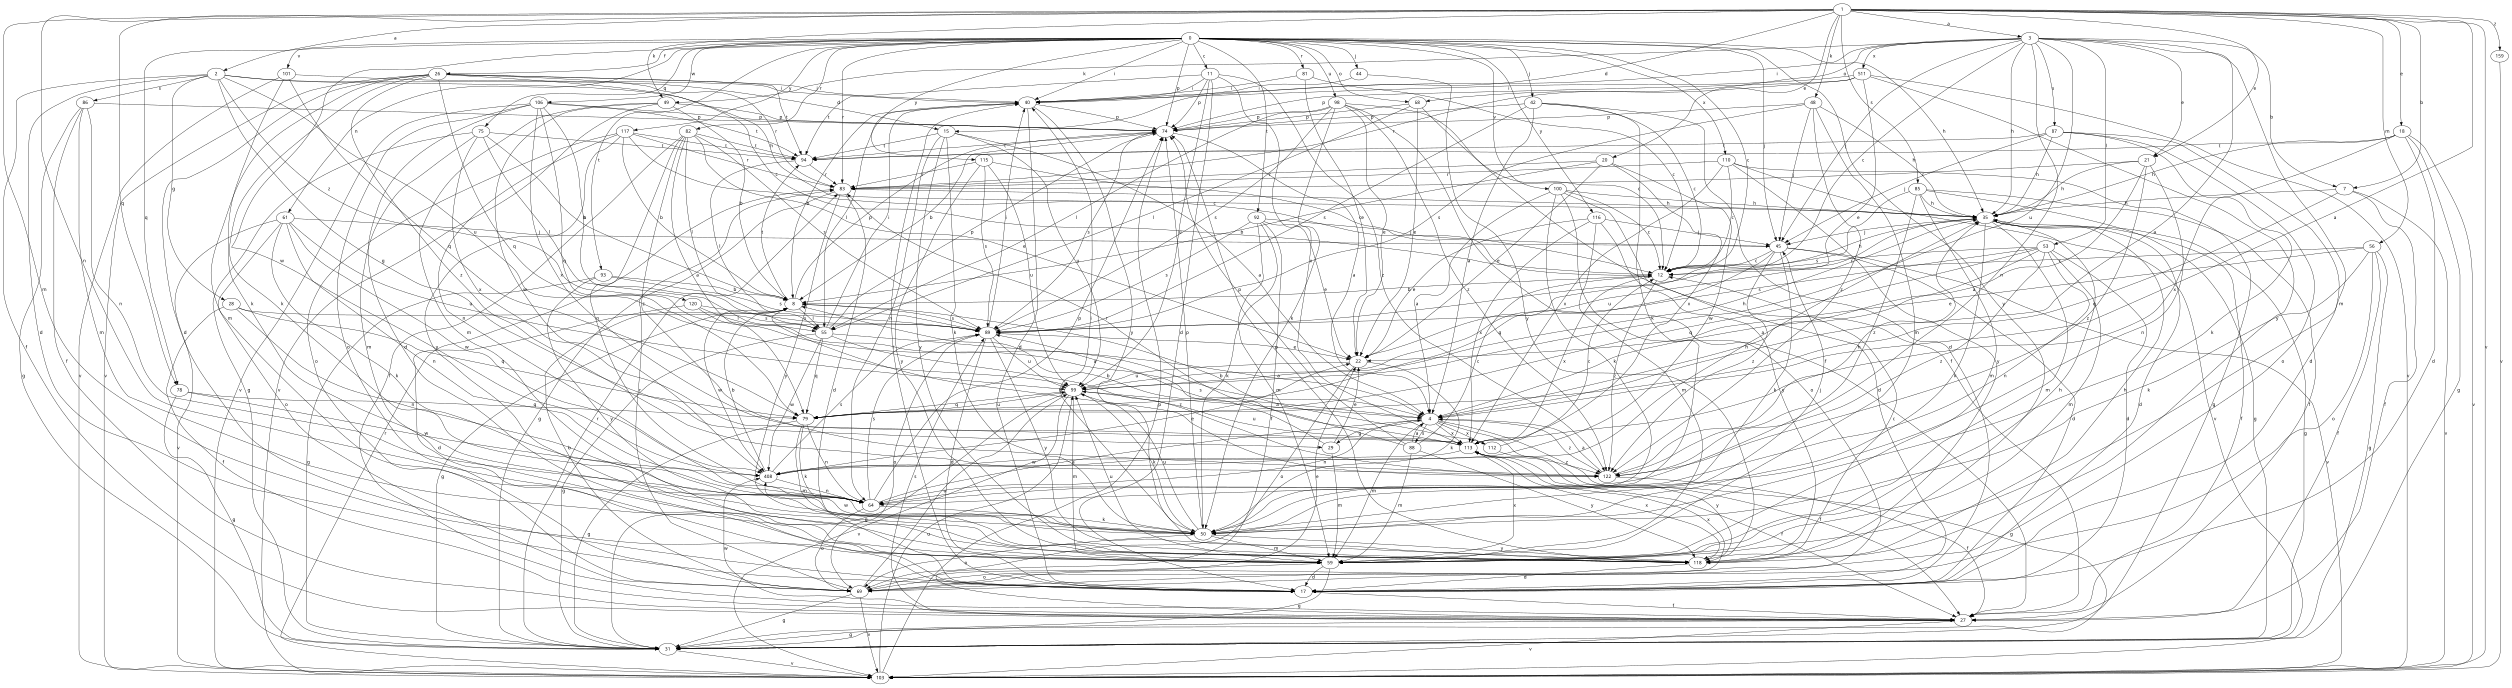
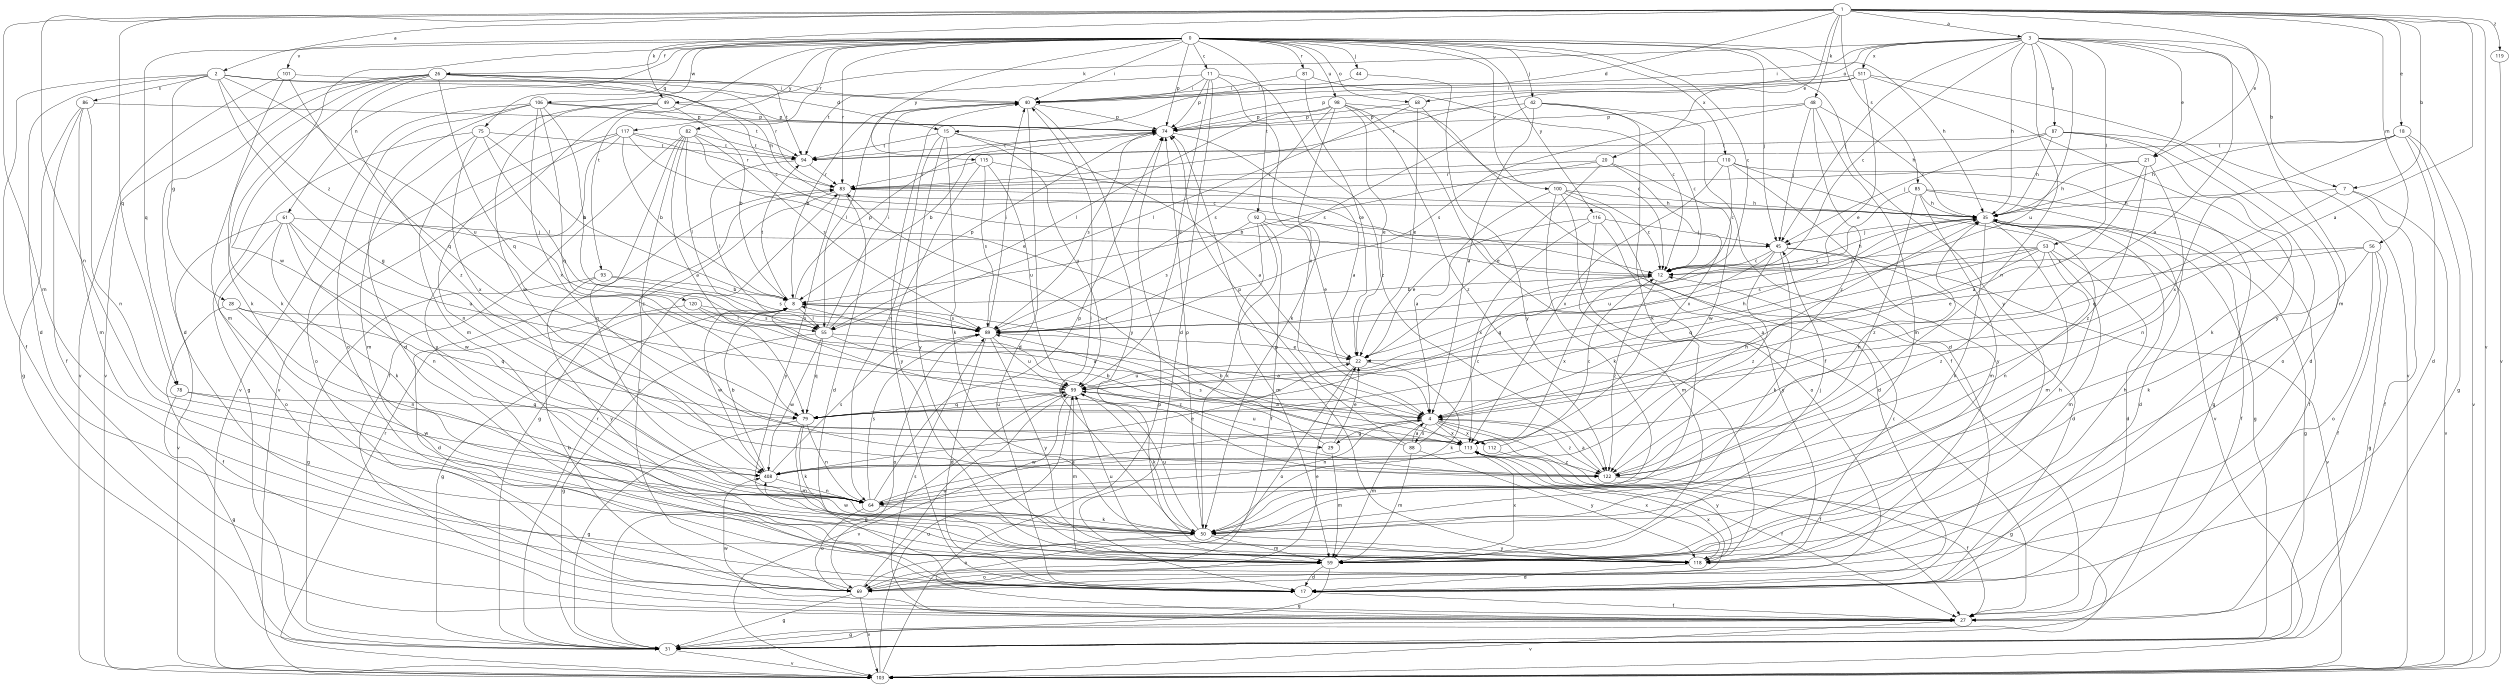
node "159": label "159" -> "119"
